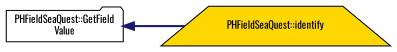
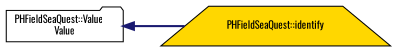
node "PHFieldSeaQuest::GetField Value": label "PHFieldSeaQuest::GetField Value" -> "PHFieldSeaQuest::Value Value"
